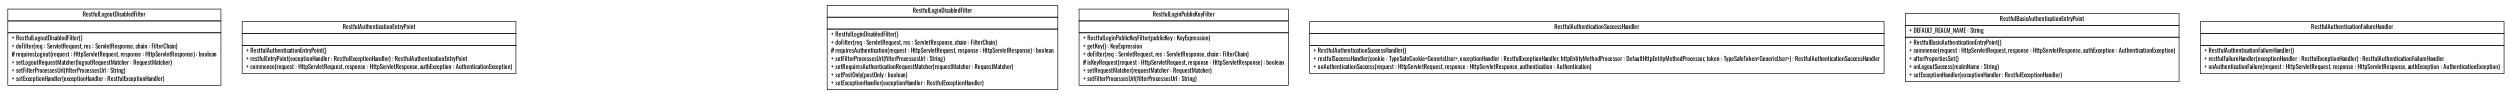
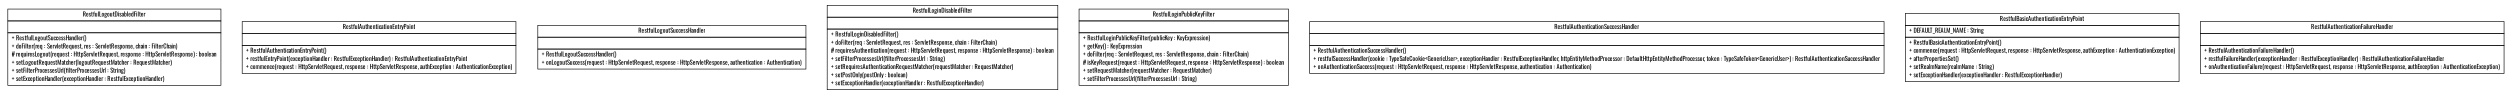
node "RestfulLogoutDisabledFilter": text "+ RestfulLogoutDisabledFilter()" -> "+ RestfulLogoutSuccessHandler()"
node "RestfulLogoutSuccessHandler": added
node "RestfulBasicAuthenticationEntryPoint": text "+ onLogoutSuccess(realmName : String)" -> "+ setRealmName(realmName : String)"
